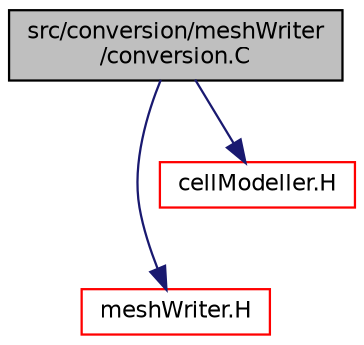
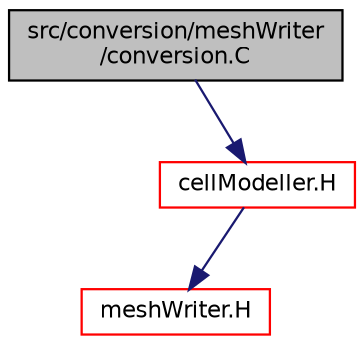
edge "src/conversion/meshWriter /conversion.C" -> "meshWriter.H": now "cellModeller.H" -> "meshWriter.H"
